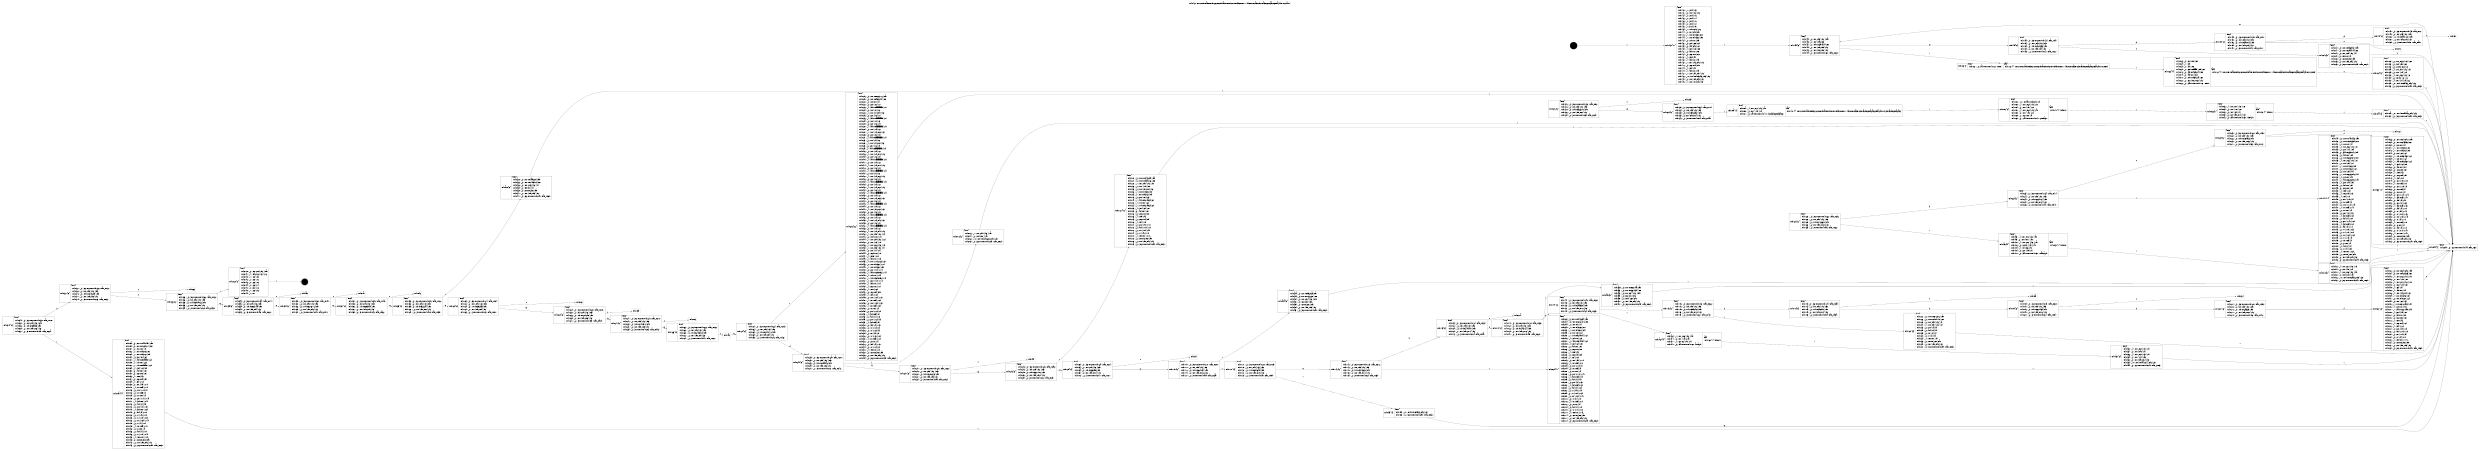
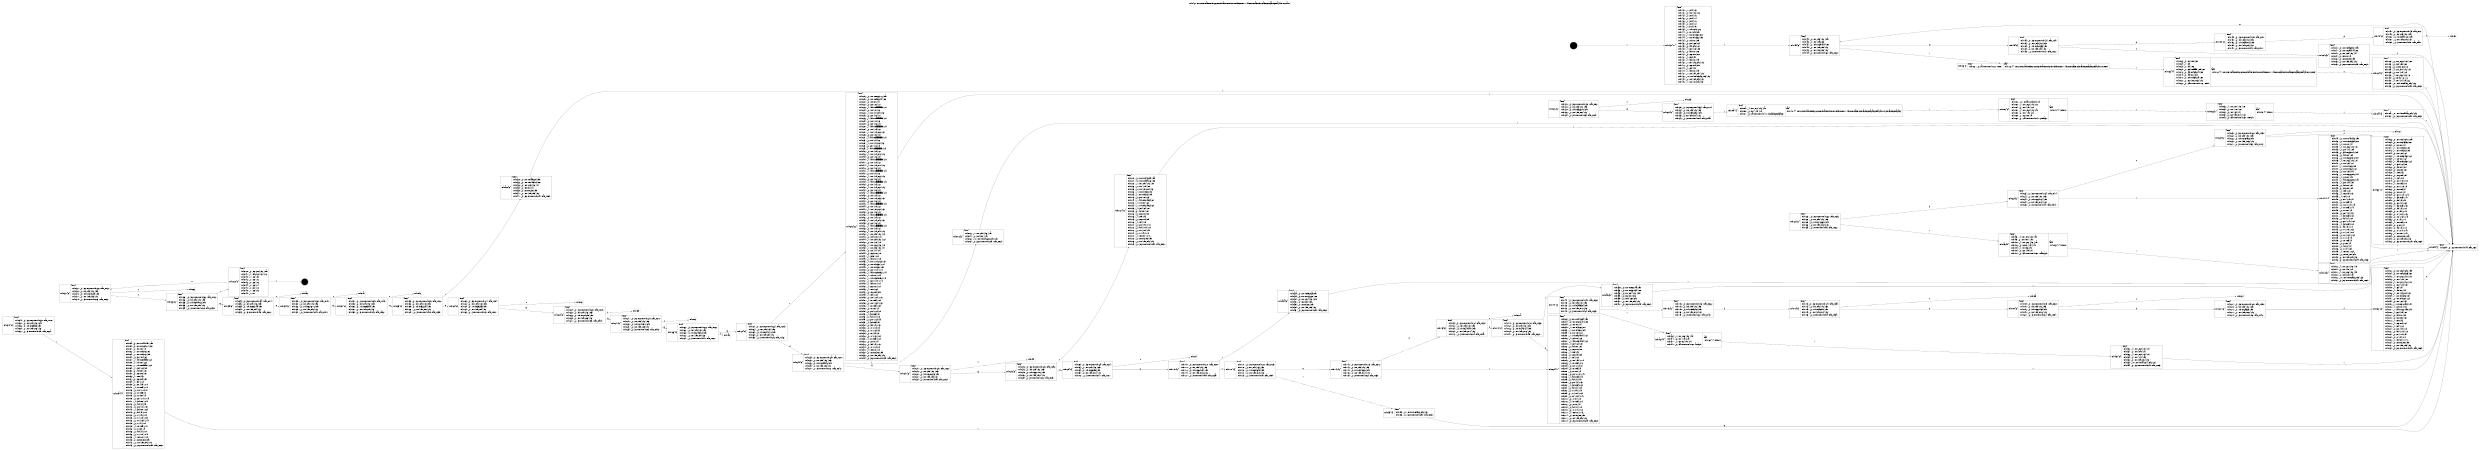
node "0x401f42": removed
edge "0x40154b [28]" -> "0x401567 [28]": now "0x40218e [18]" -> "0x401567 [28]"
edge "0x40177b [28]" -> "0x401797 [28]": now "0x40177b [28]" -> "0x40208f [147]"
node "0x401881 [53]": removed
edge "0x401a4c" -> "0x40167f [28]": now "0x401663 [28]" -> "0x40167f [28]"
